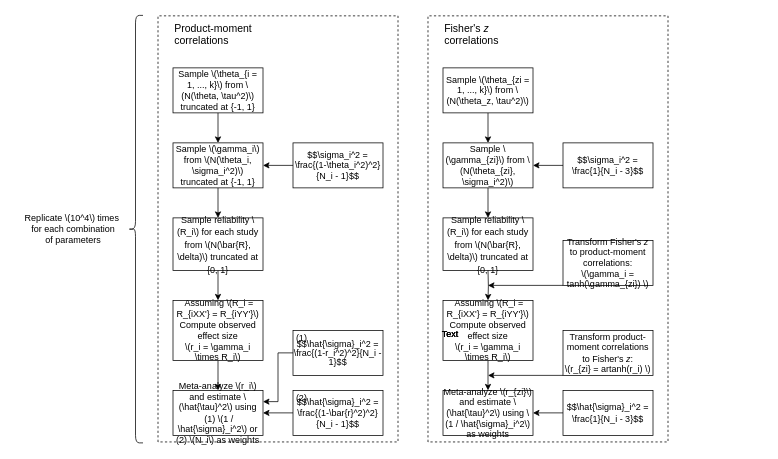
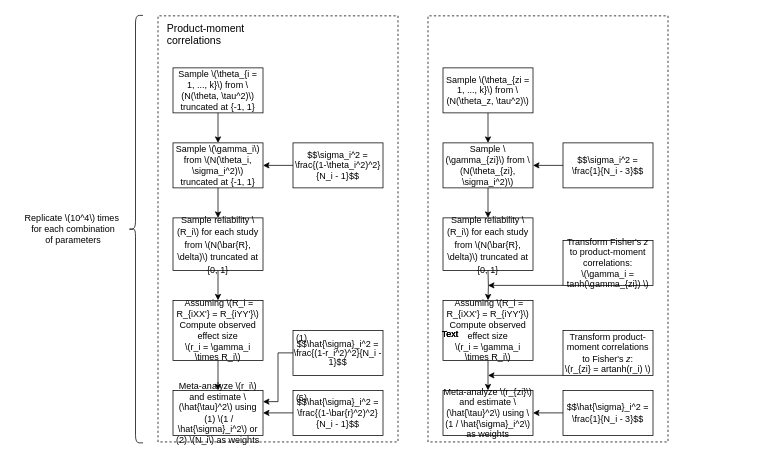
node "Product-moment correlations": moved (218, 34) -> (210, 34)
node "Fisher's z correlations": removed
node "(2)": label "(2)" -> "(5)"
